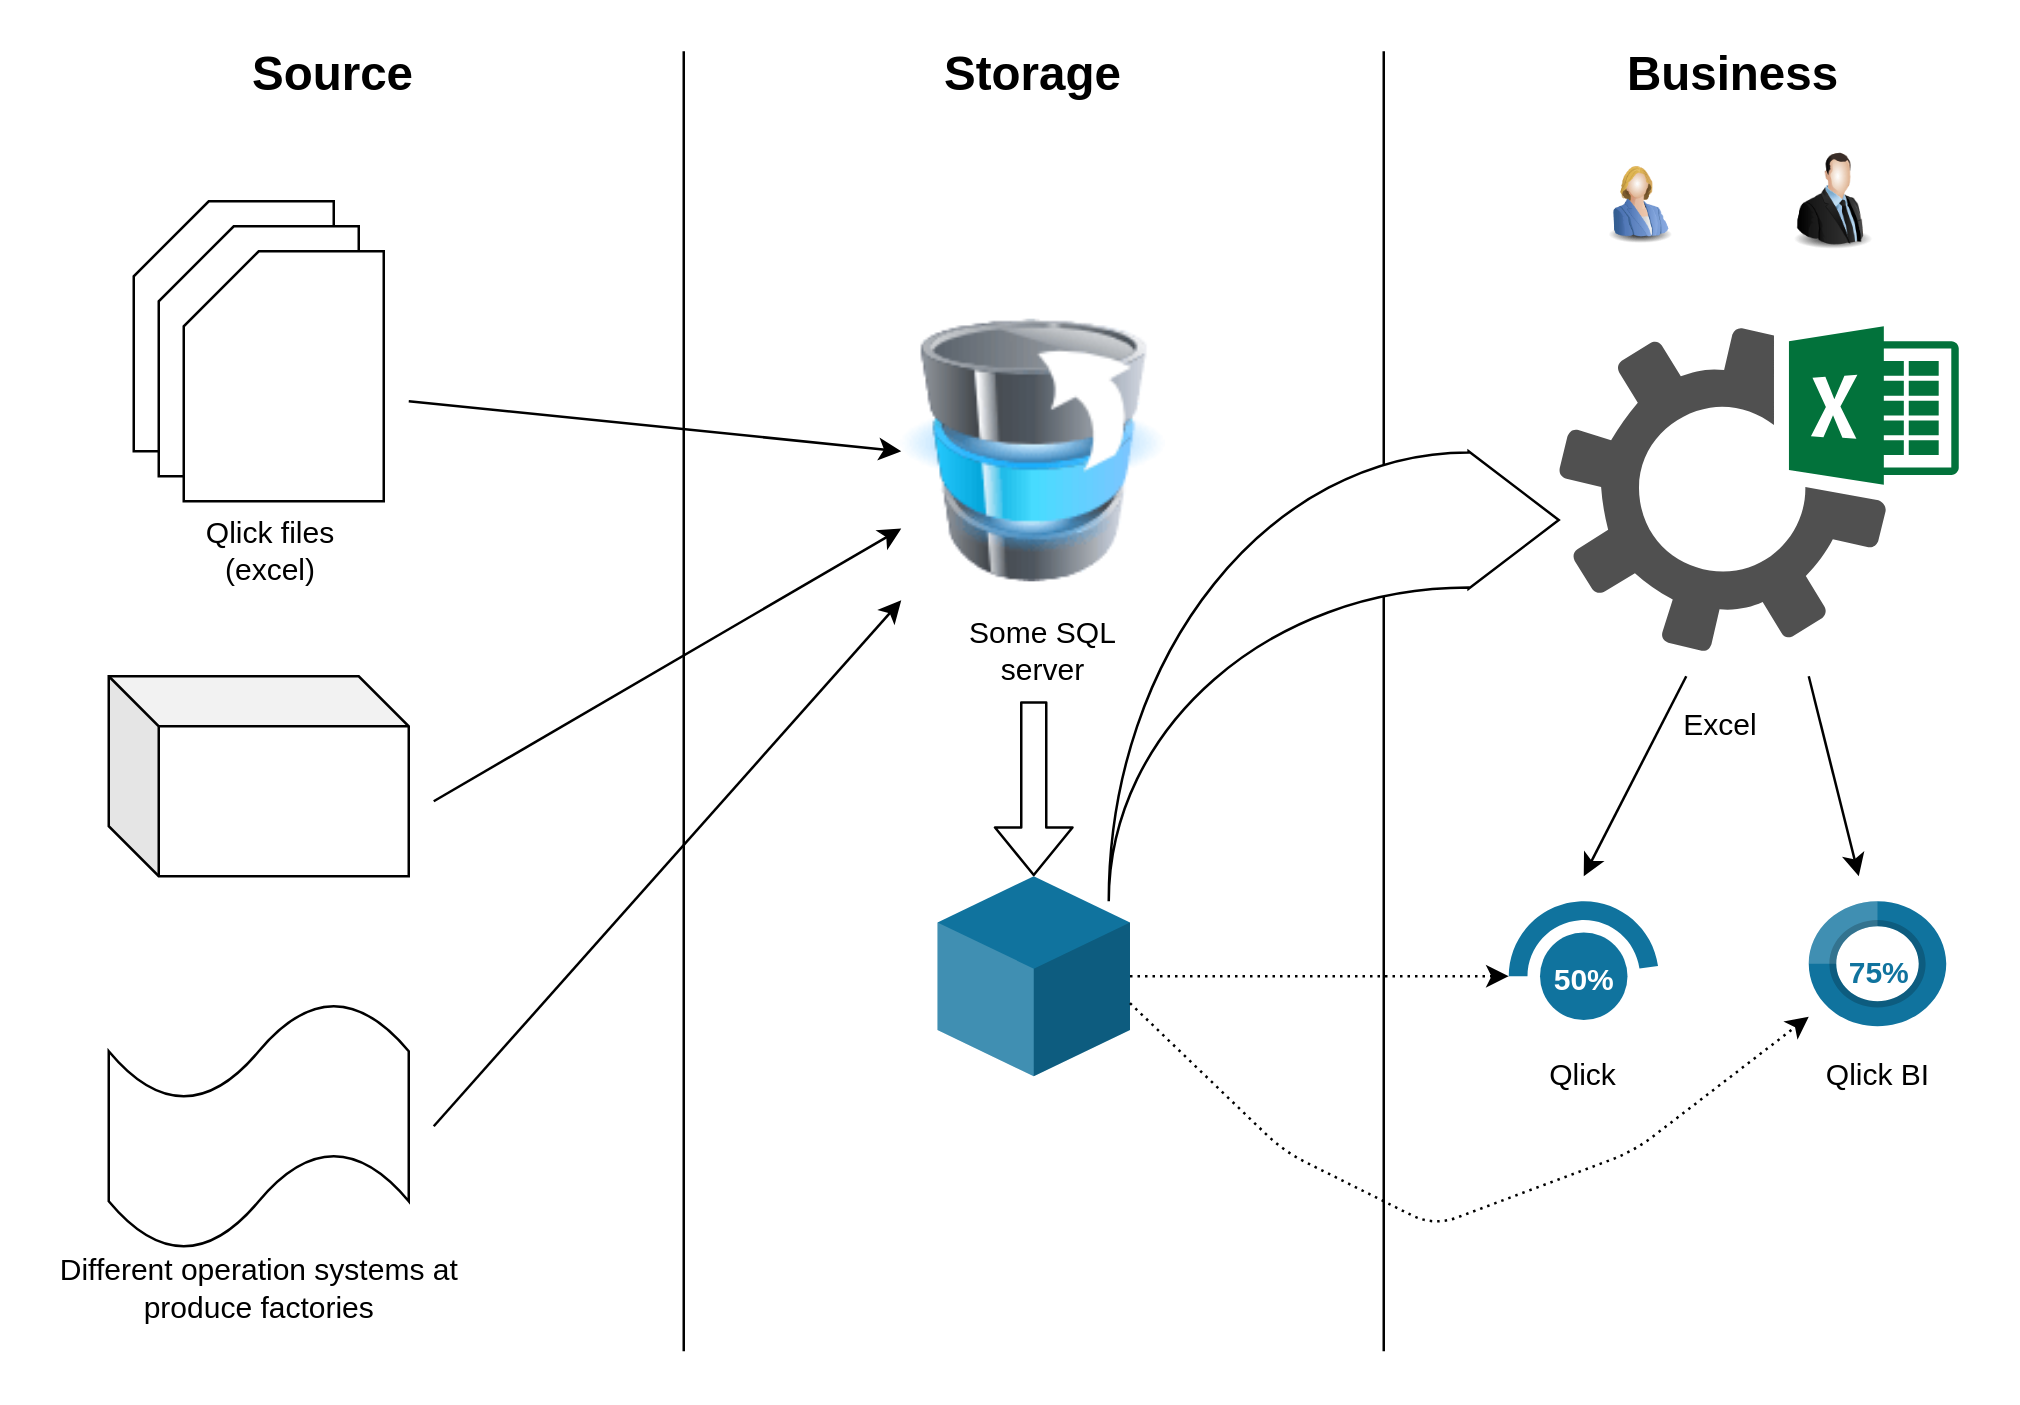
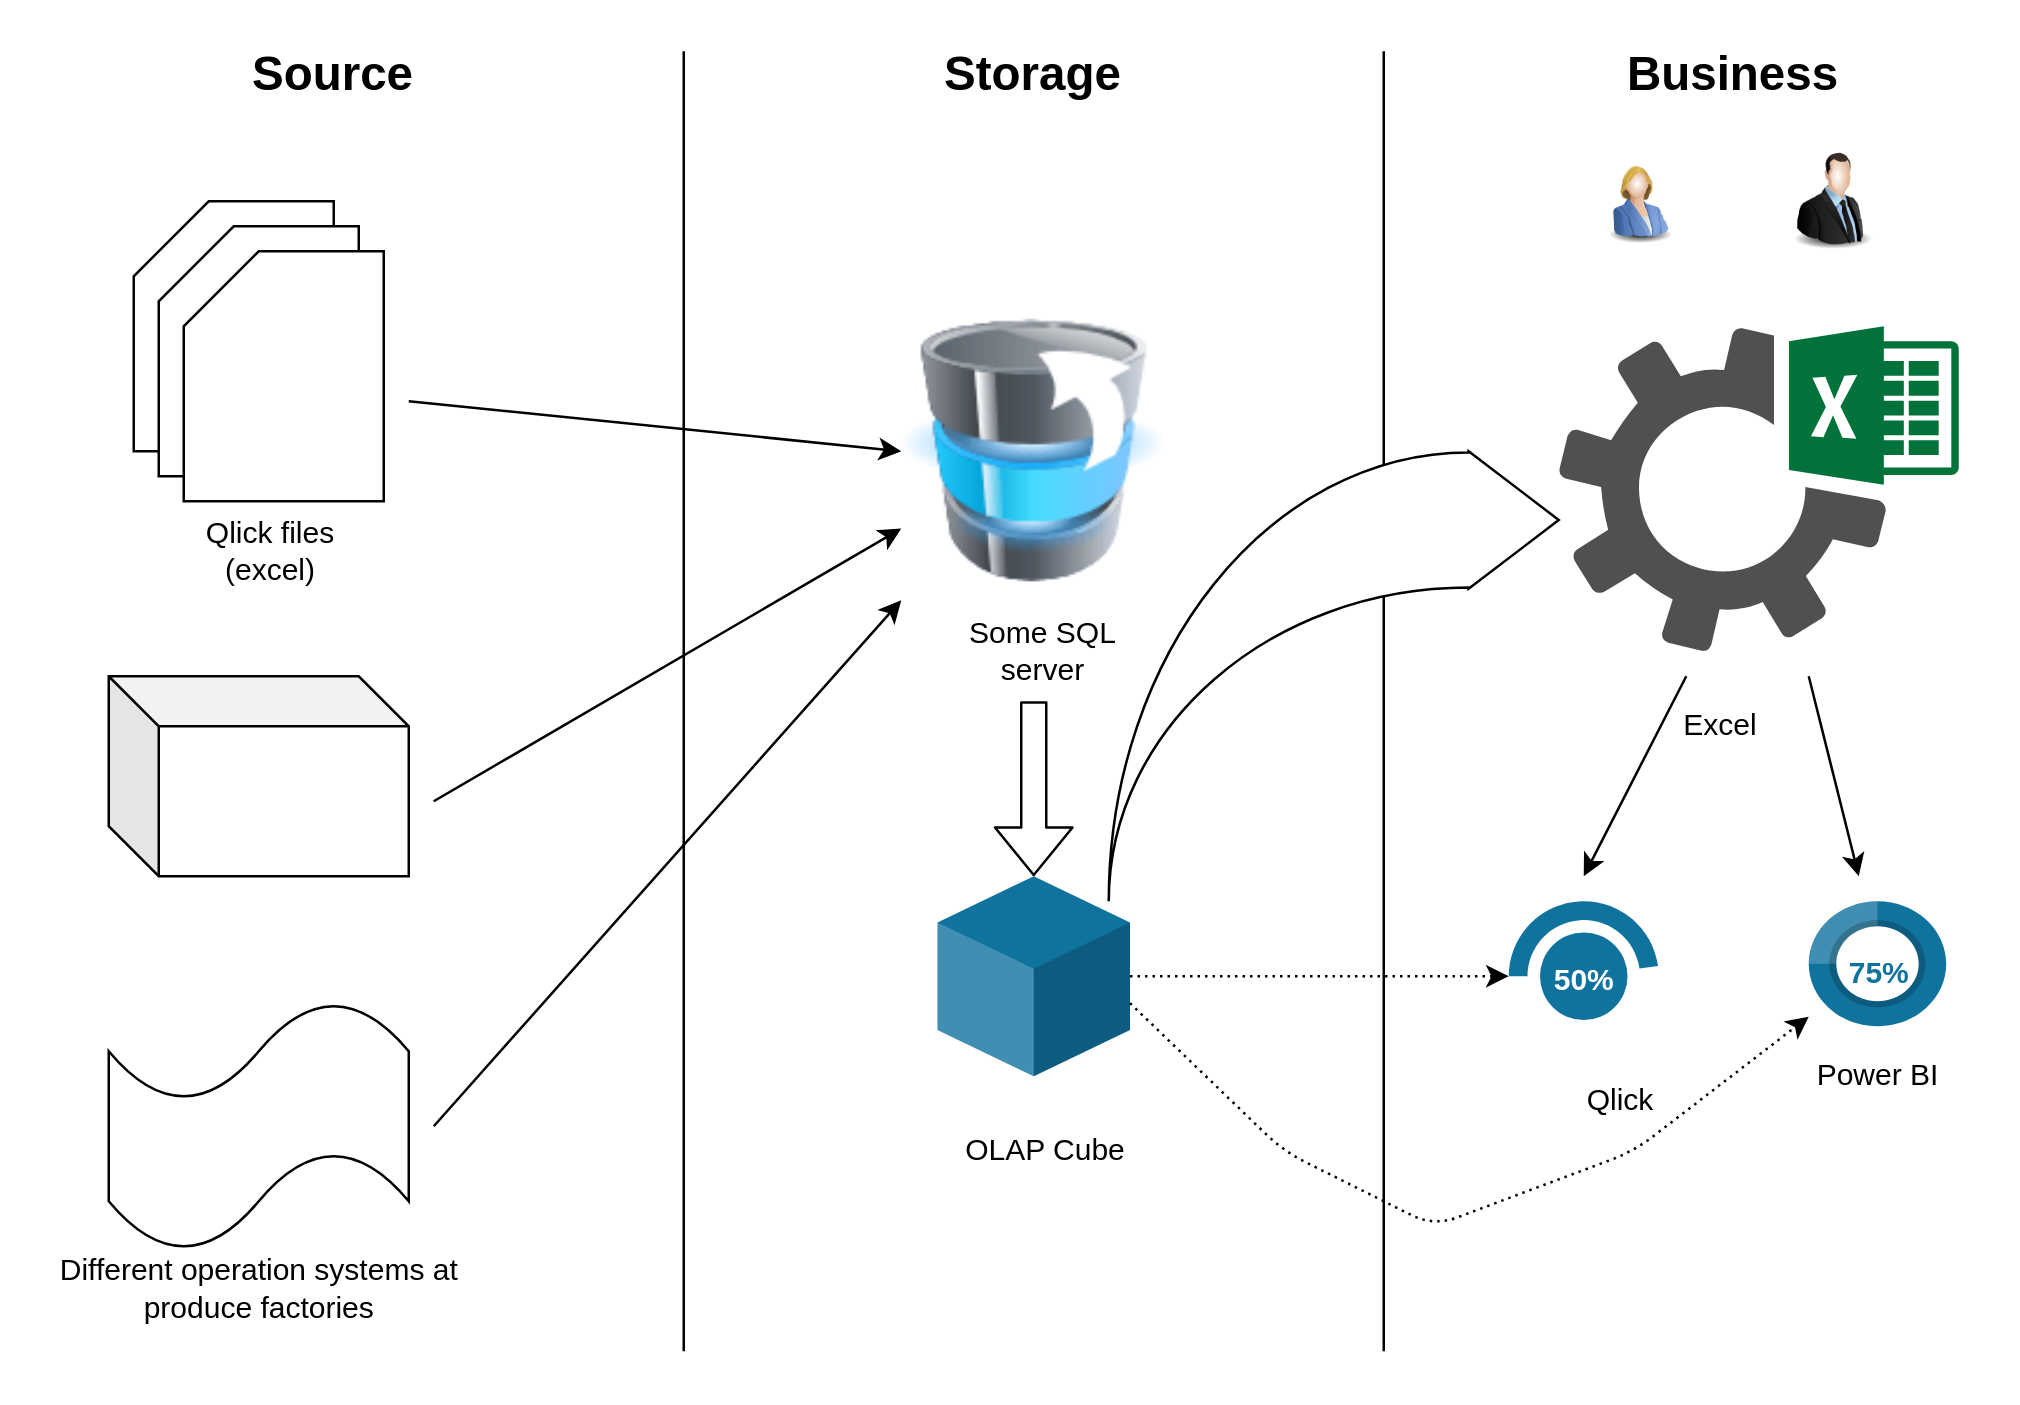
node "Qlick": moved (1584, 1076) -> (1621, 1101)
node "Qlick BI": label "Qlick BI" -> "Power BI"
node "OLAP Cube": added
